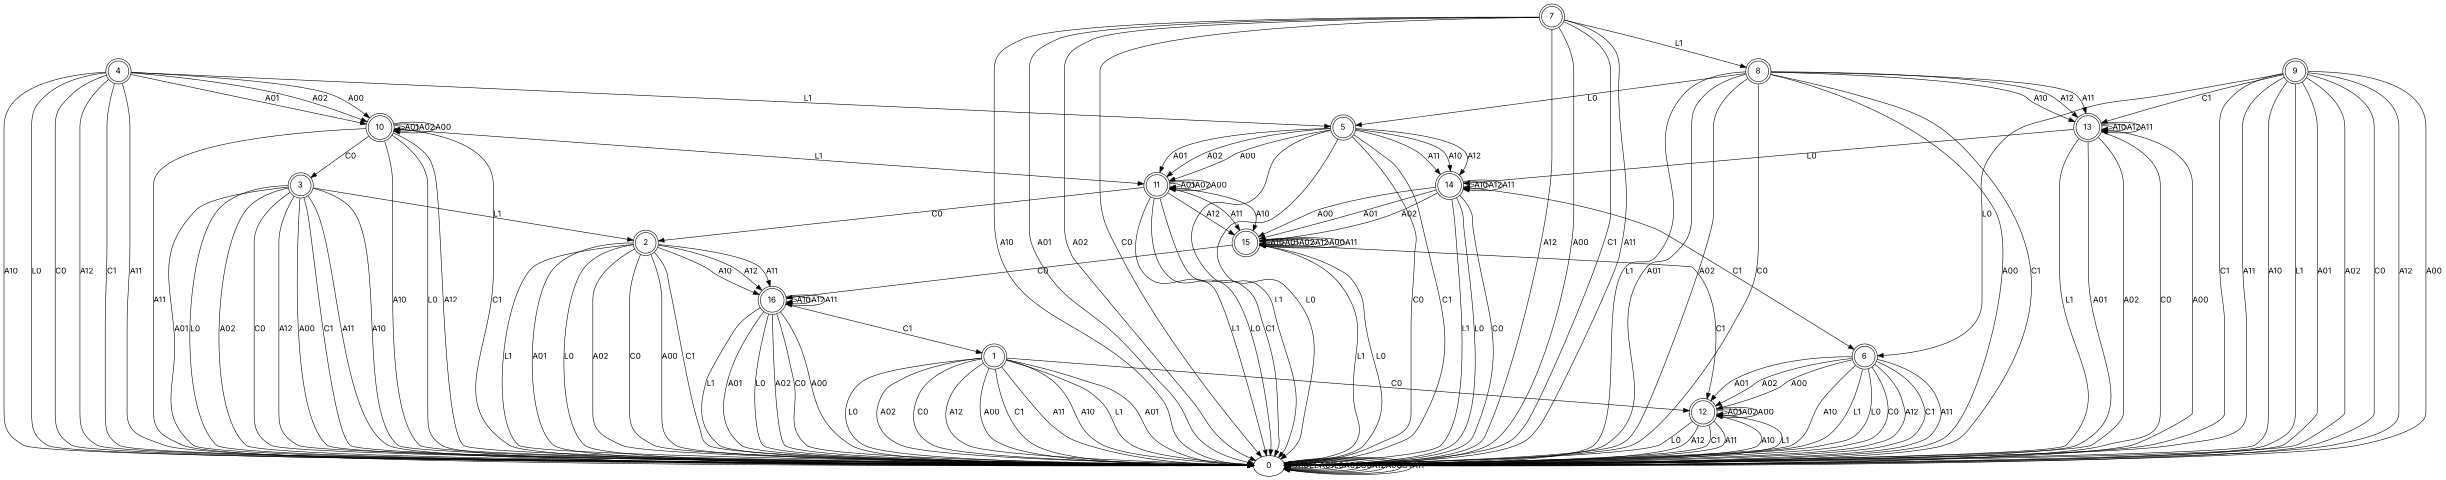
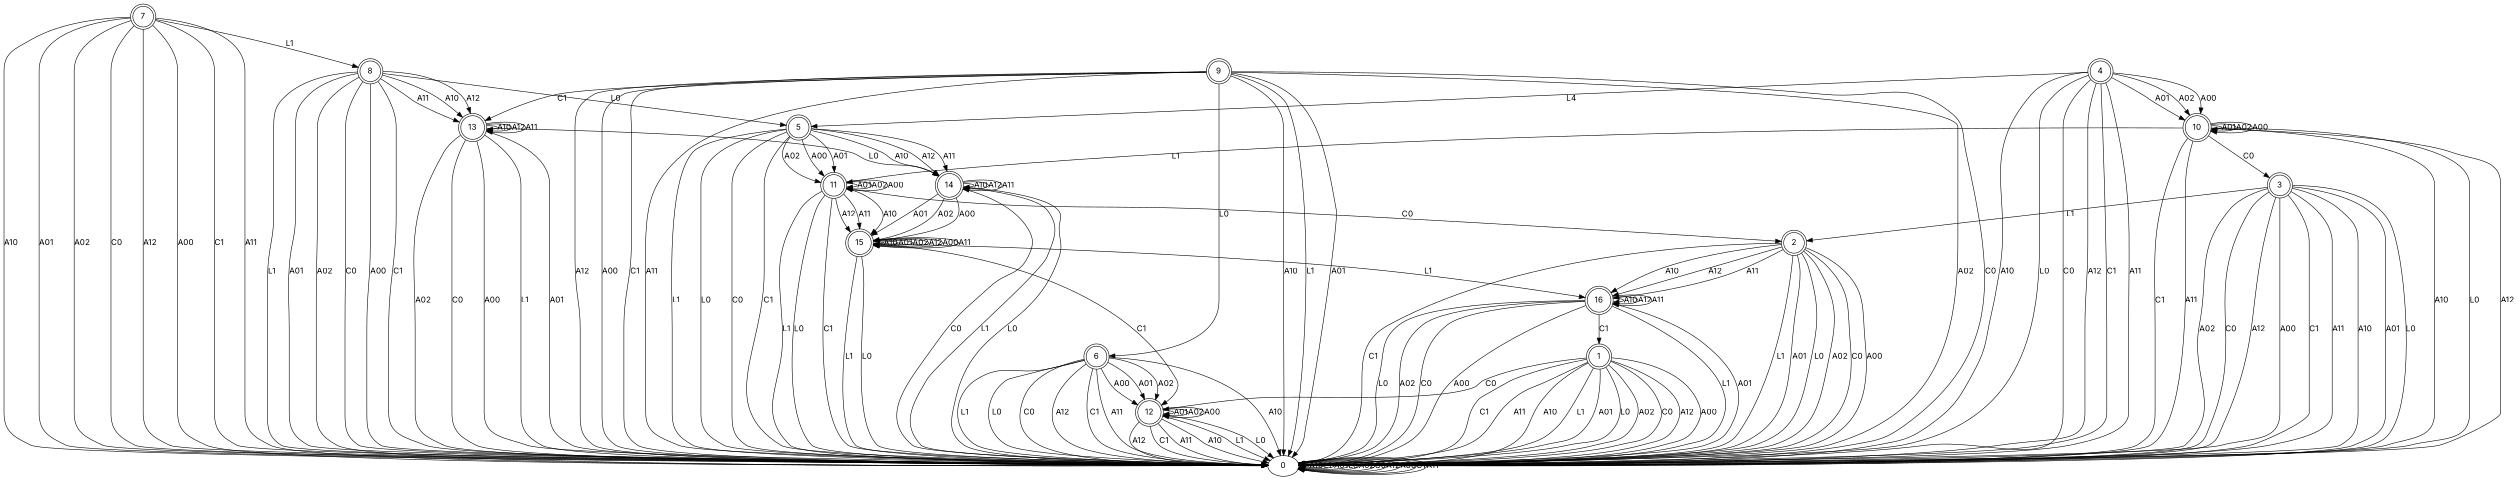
edge "4" -> "5": label "L1" -> "L4"
edge "14" -> "6": removed, label "C1"
edge "15" -> "16": label "C0" -> "L1"
